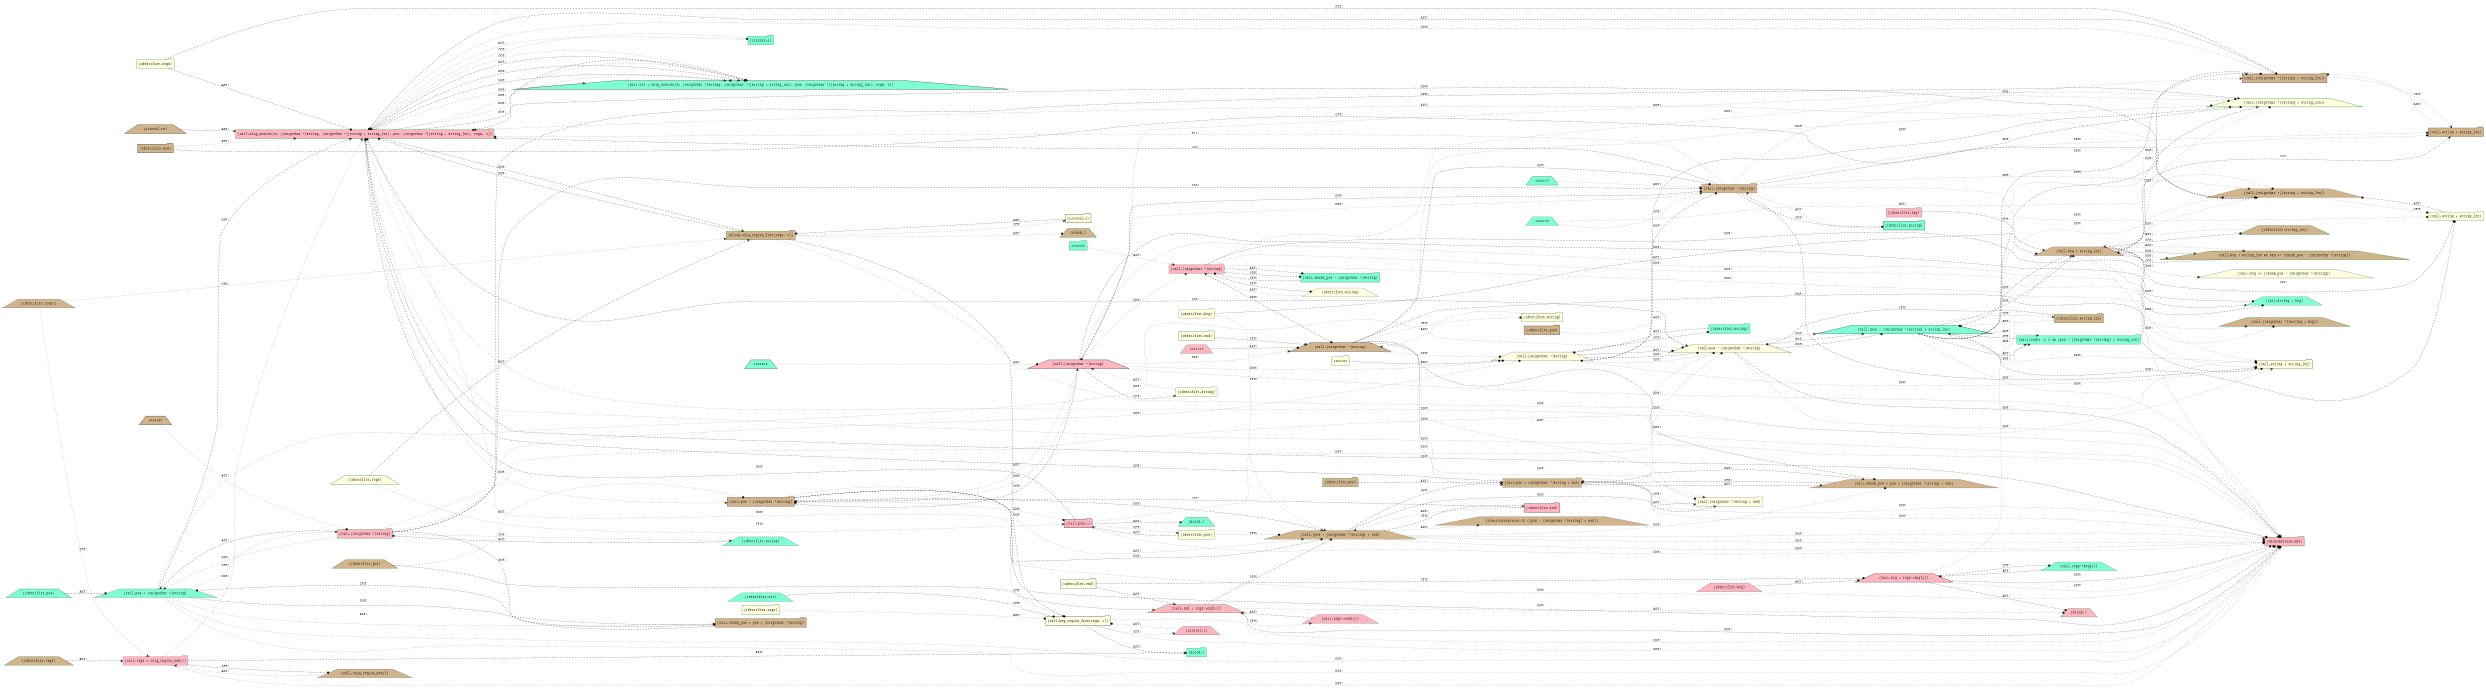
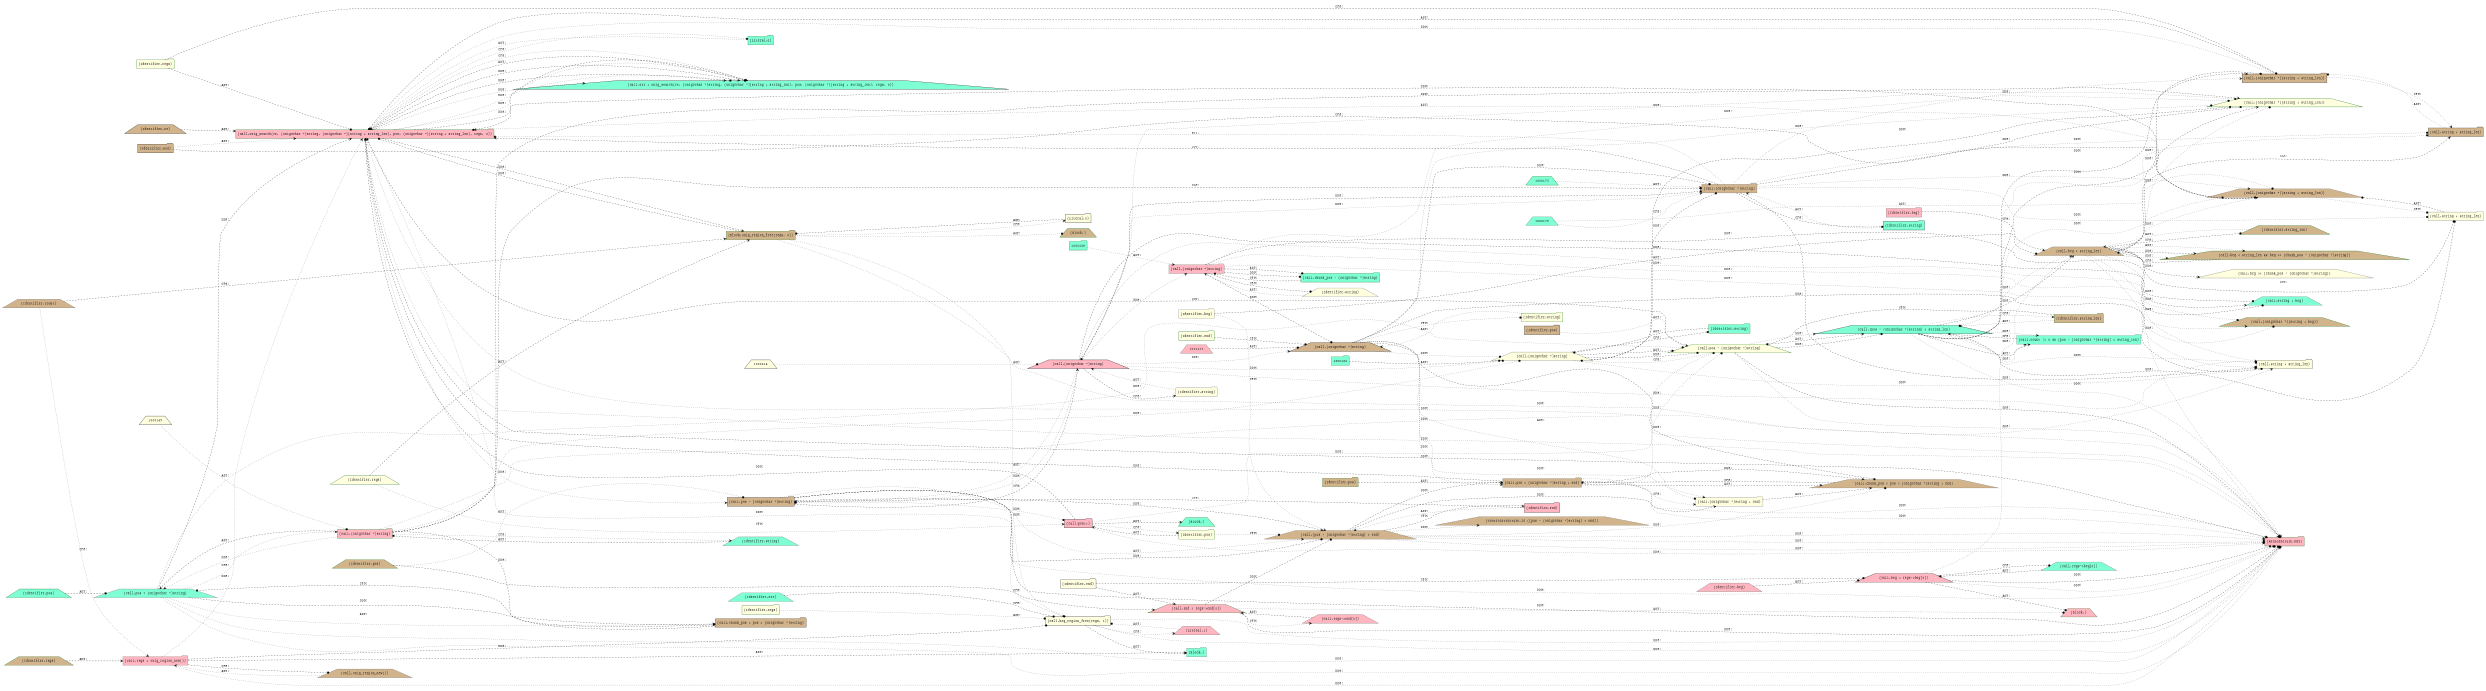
node "(Literal,re)": label "(Literal,re)" -> "(Identifier,re)"
edge "(Call,beg < string_len)" -> "(Call,beg >= (chunk_pos - (OnigUChar *)string))": style dotted -> dashed
edge "(Identifier,count)" -> "(Block,onig_region_free(regs, 0))": style dotted -> dashed
edge "(Call,beg < string_len)" -> "(Call,(pos - (OnigUChar *)string) < string_len)": style dashed -> dotted
edge "(Call,(pos - (OnigUChar *)string) < string_len)" -> "(Call,beg < string_len)": arrowhead dot -> vee
edge "(Call,beg < string_len)" -> "(Call,(OnigUChar *)(string + beg))": added, label "DDG:"
node "1000162": fillcolor lightyellow -> aquamarine
node "1000214": fillcolor aquamarine -> lightyellow
edge "(Block,onig_region_free(regs, 0))" -> "(Call,beg_region_free(regs, 1))": style dashed -> dotted
node "1000145": fillcolor tan -> lightyellow
edge "(Call,(OnigUChar *)string + end)" -> "(Call,pos = (OnigUChar *)string + end)": now "(Call,(OnigUChar *)string + end)" -> "(Call,chunk_pos = pos = (OnigUChar *)string + end)"
edge "(Call,(pos - (OnigUChar *)string) < end)" -> "(ControlStructure,if ((pos - (OnigUChar *)string) < end))": label "AST: " -> "DDG: "
edge "(Call,regs = onig_region_new())" -> "(Call,beg_region_free(regs, 1))": added, label "DDG:"
